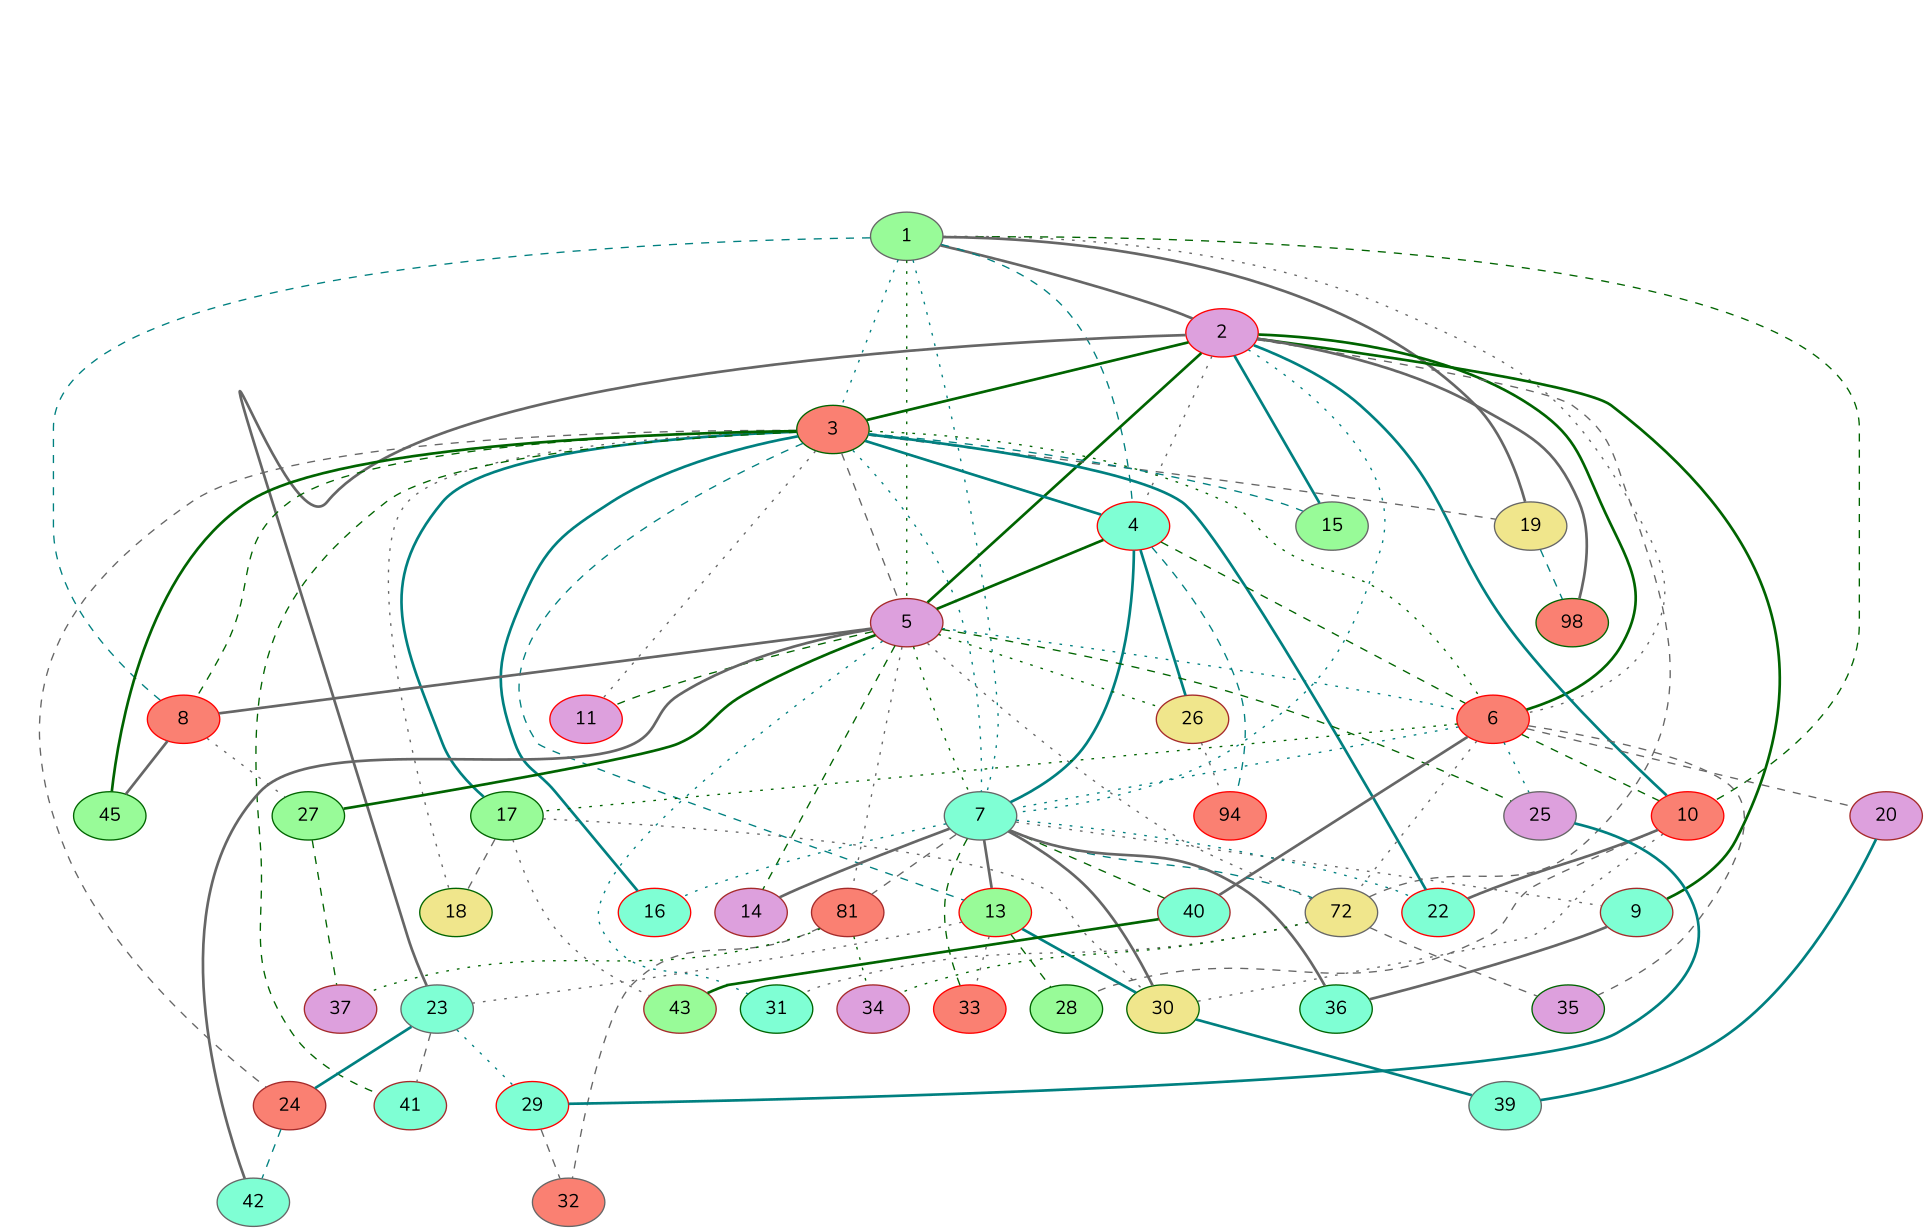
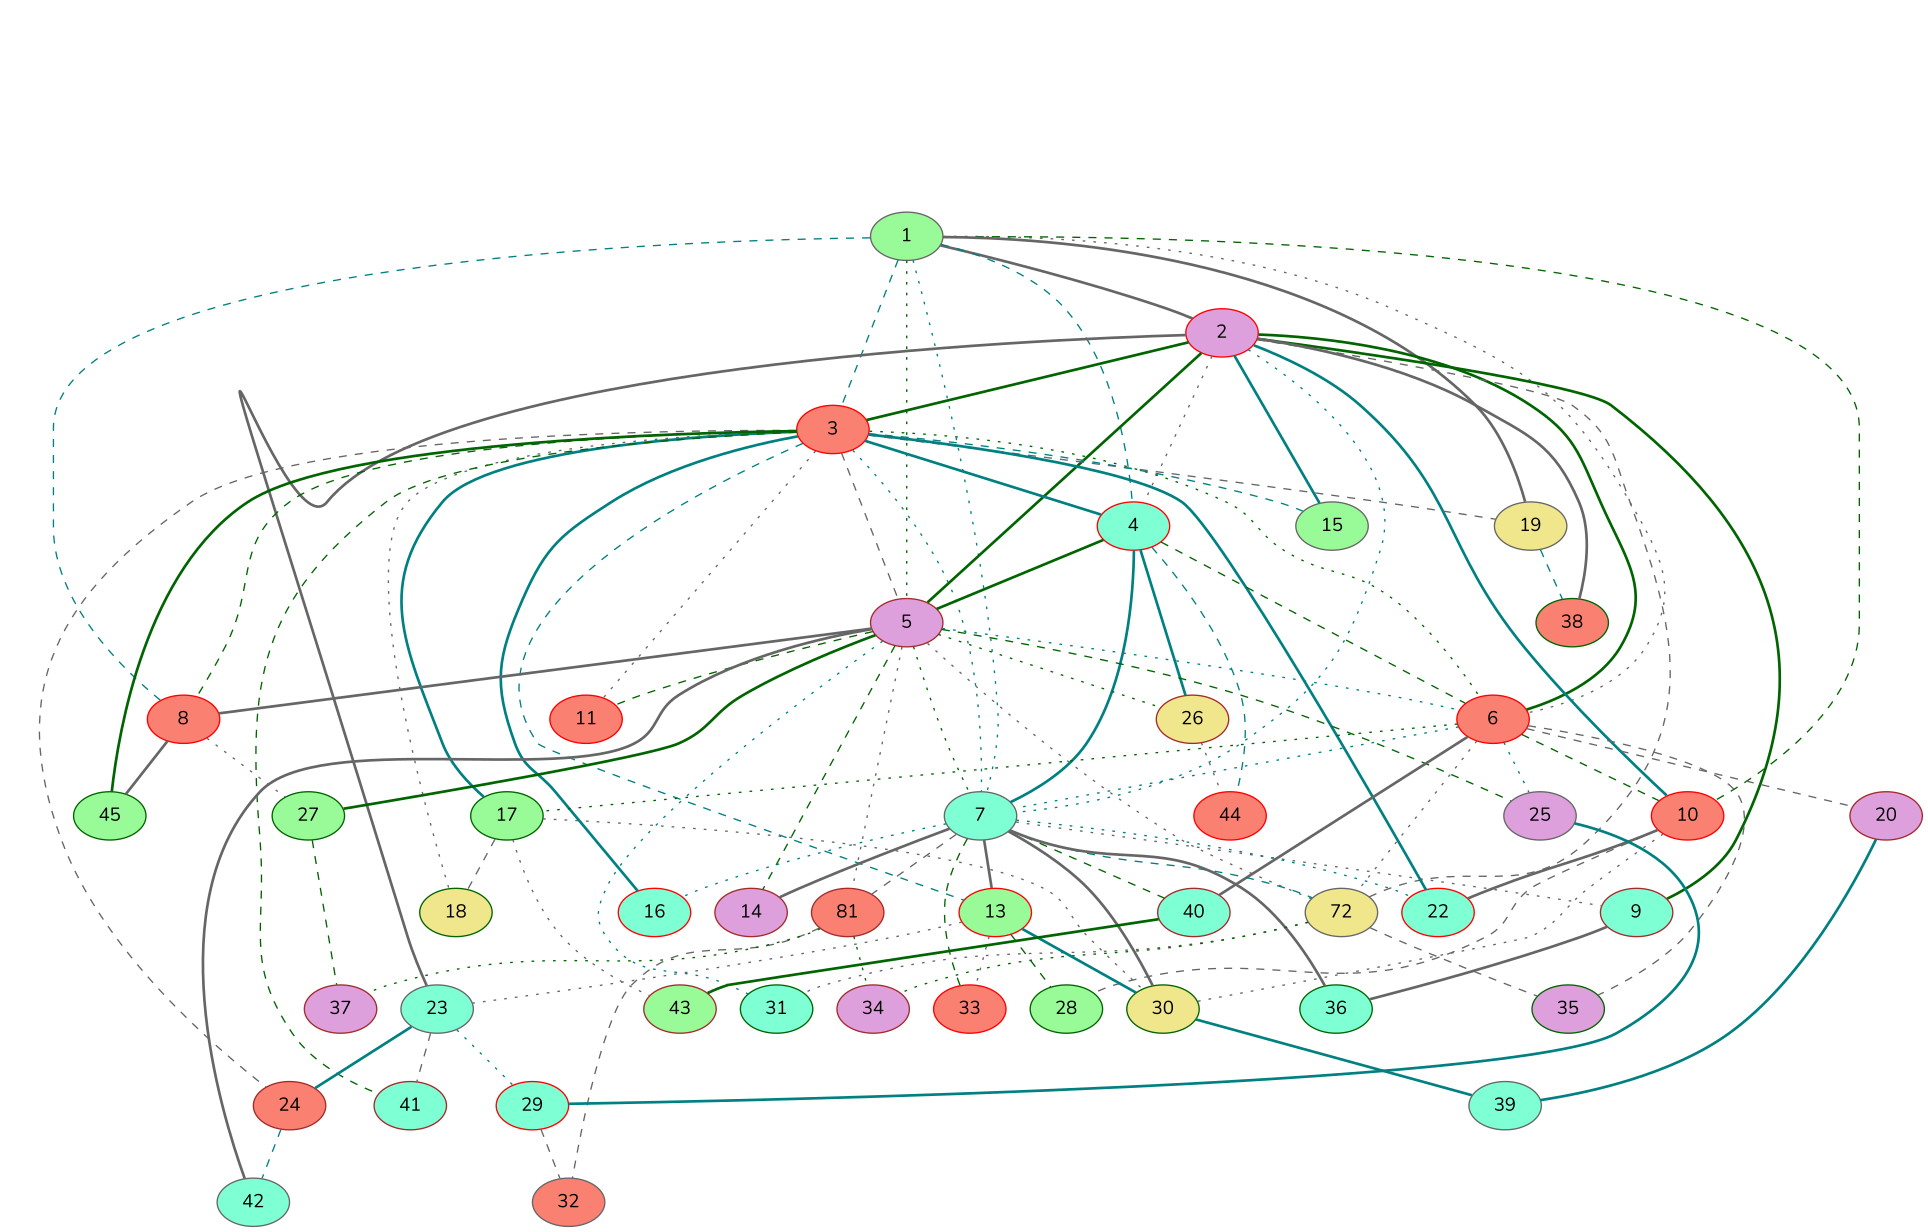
edge "1" -- "3": style dotted -> dashed
node "3": color darkgreen -> red
node "98": label "98" -> "38"
node "11": fillcolor plum -> salmon
node "94": label "94" -> "44"
